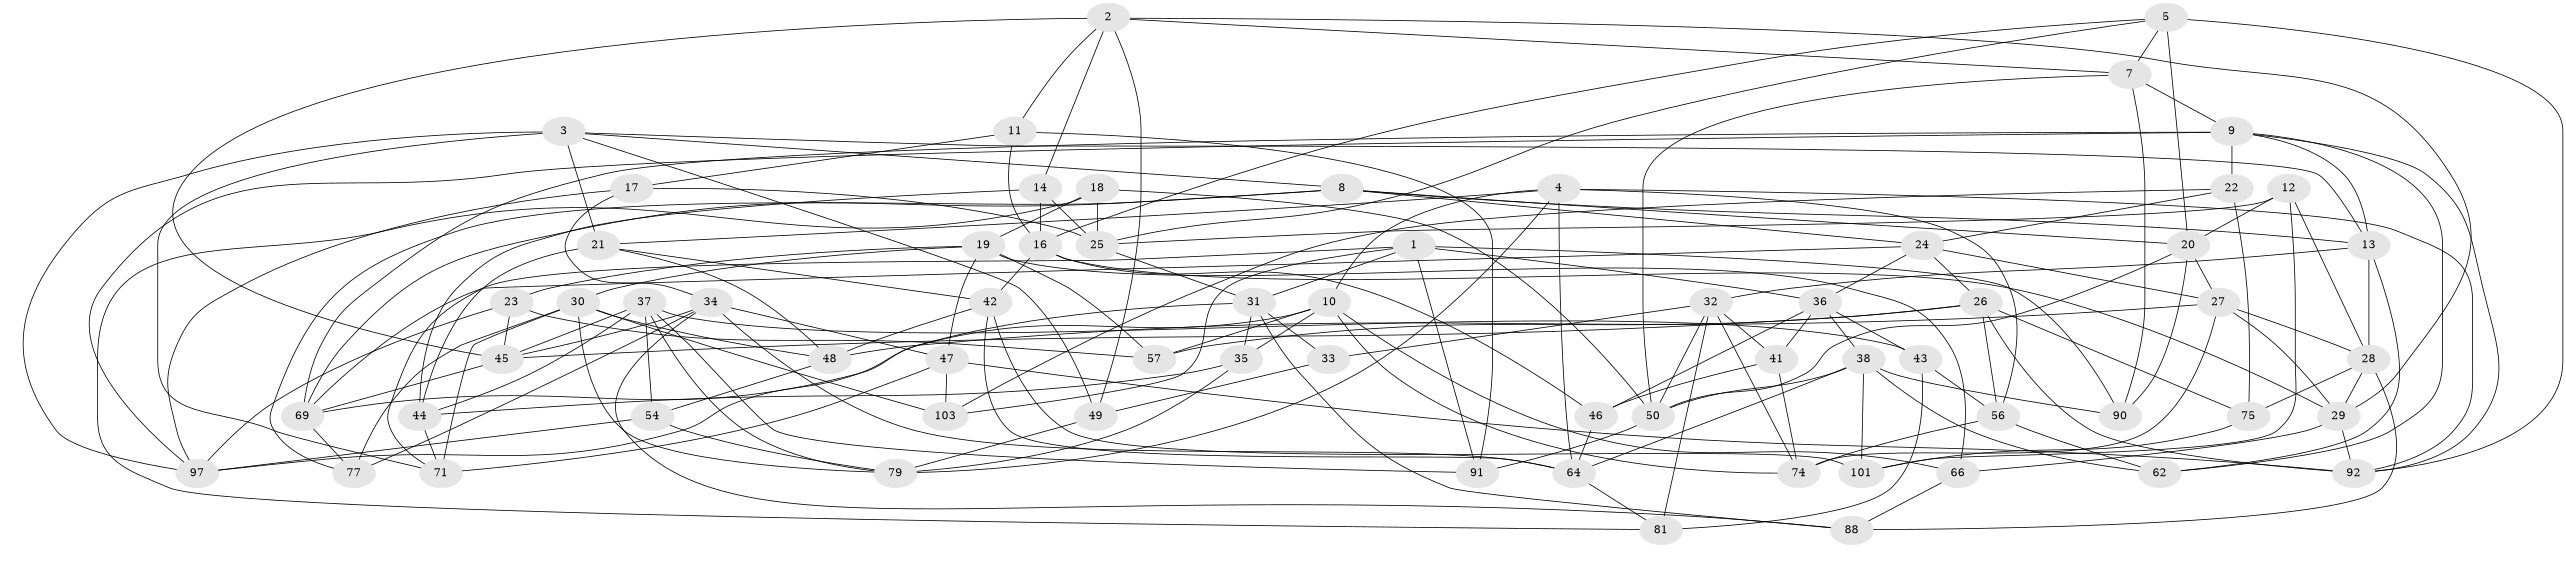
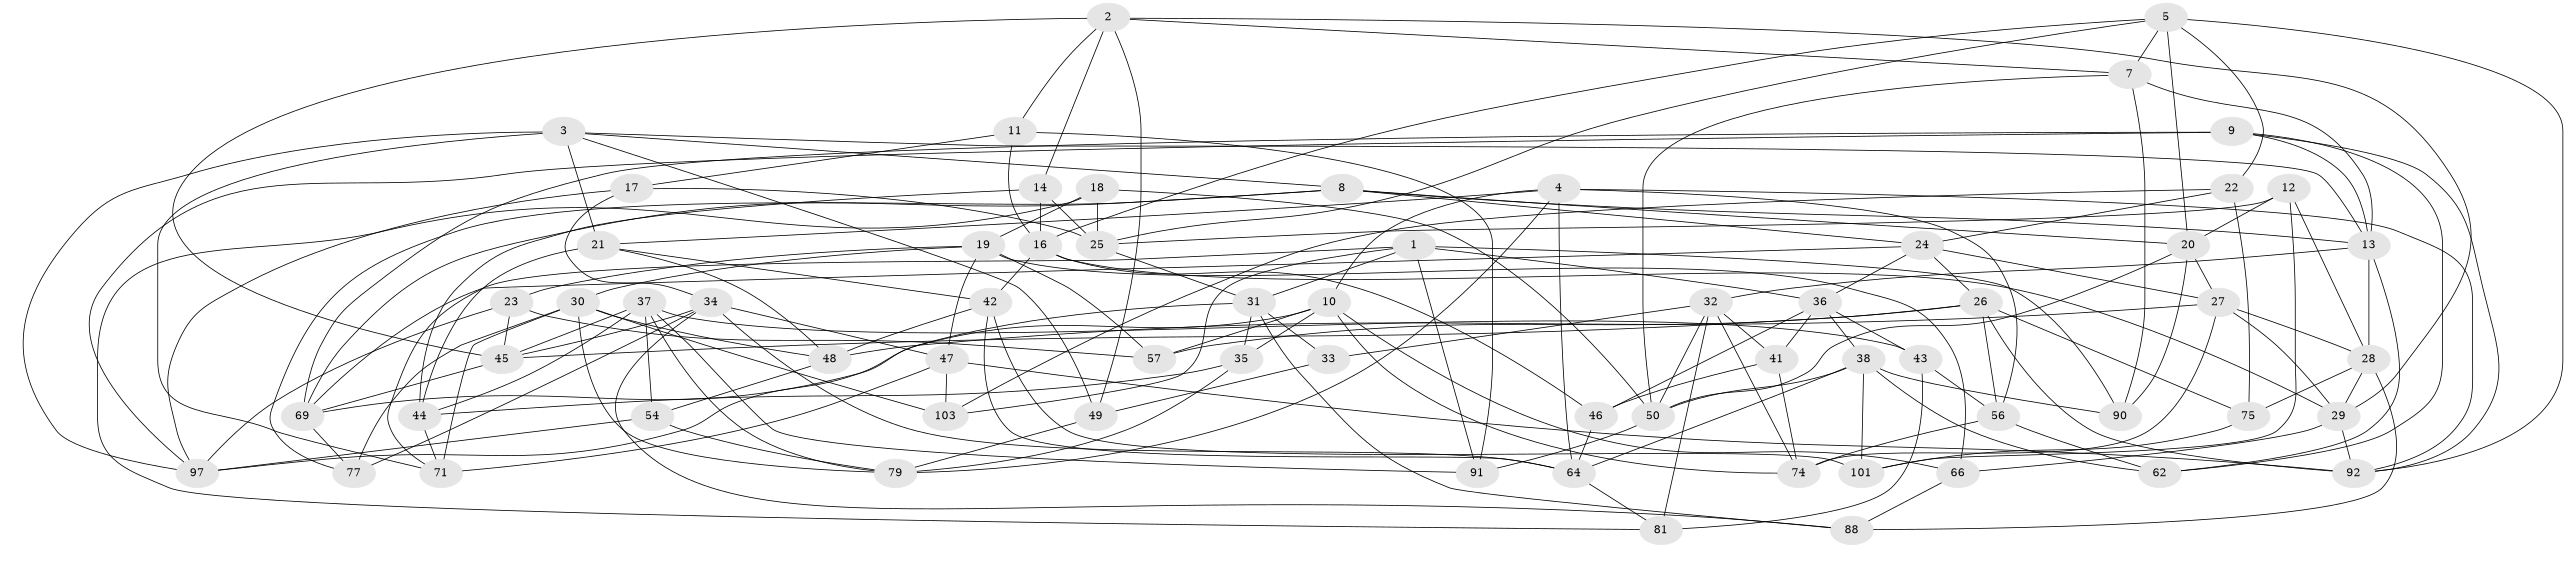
edge "7" -- "9": now "7" -- "13"
edge "9" -- "22": now "5" -- "22"
